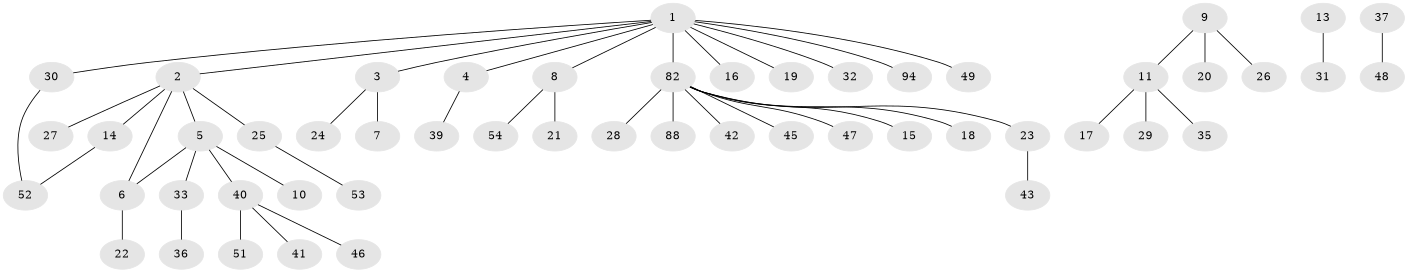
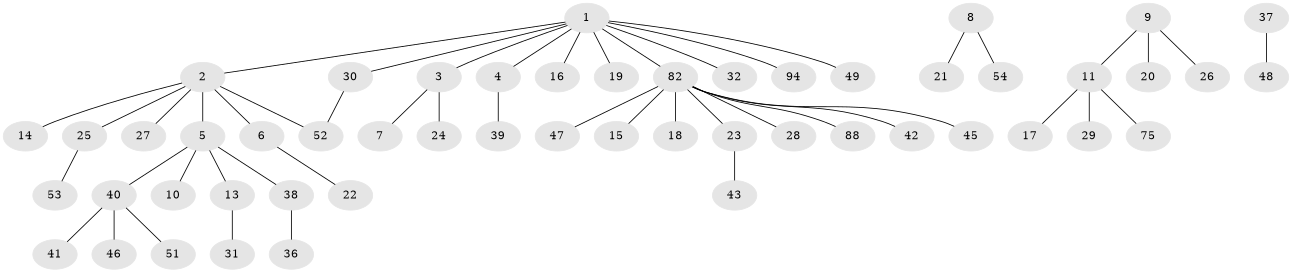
edge "1" -- "8": removed
node "35": label "35" -> "75"
edge "14" -- "52": now "2" -- "52"
edge "5" -- "6": now "5" -- "13"
node "33": label "33" -> "38"
